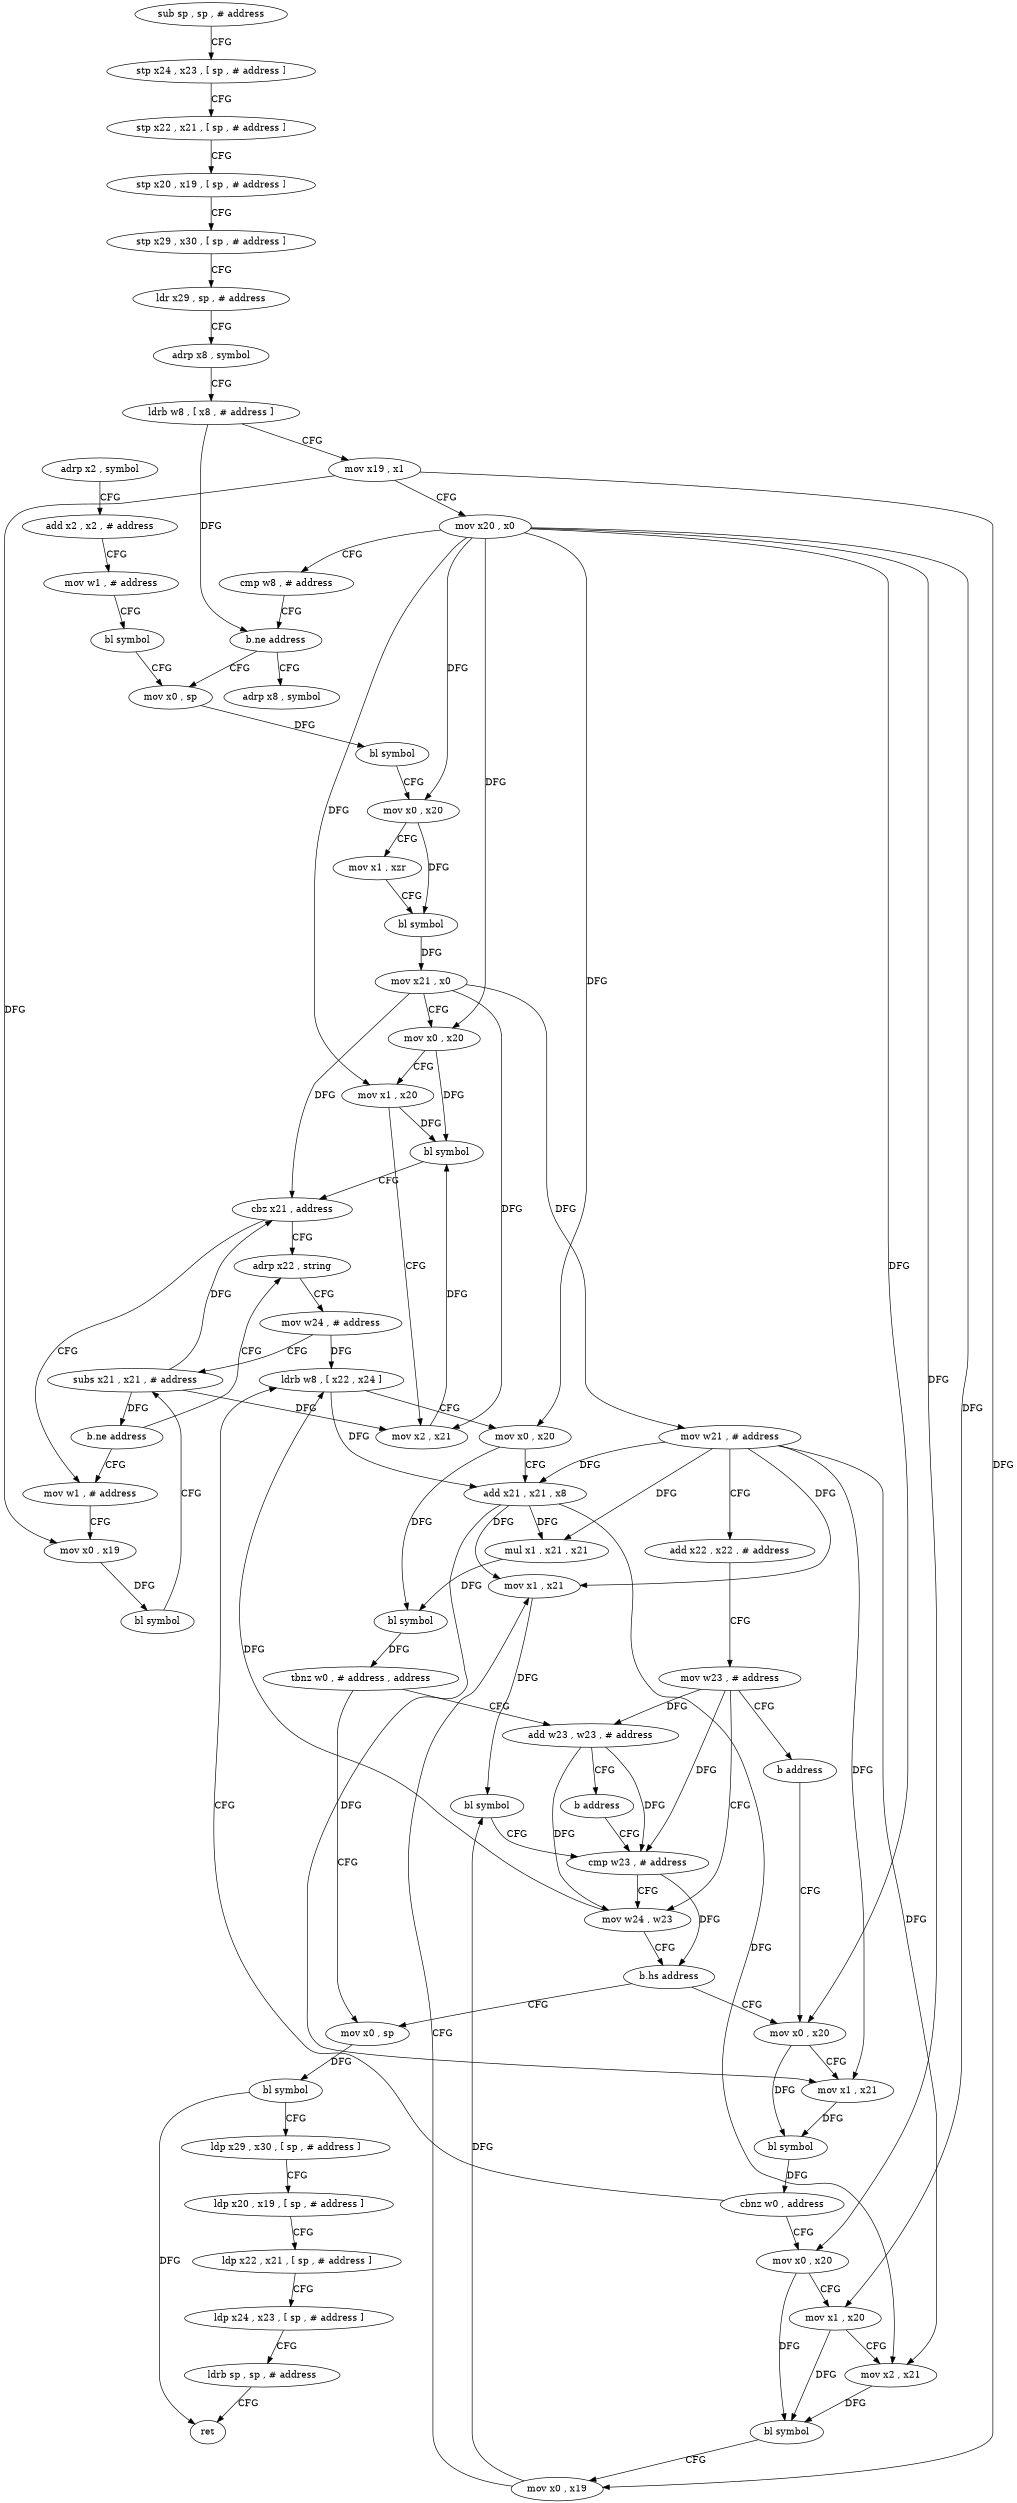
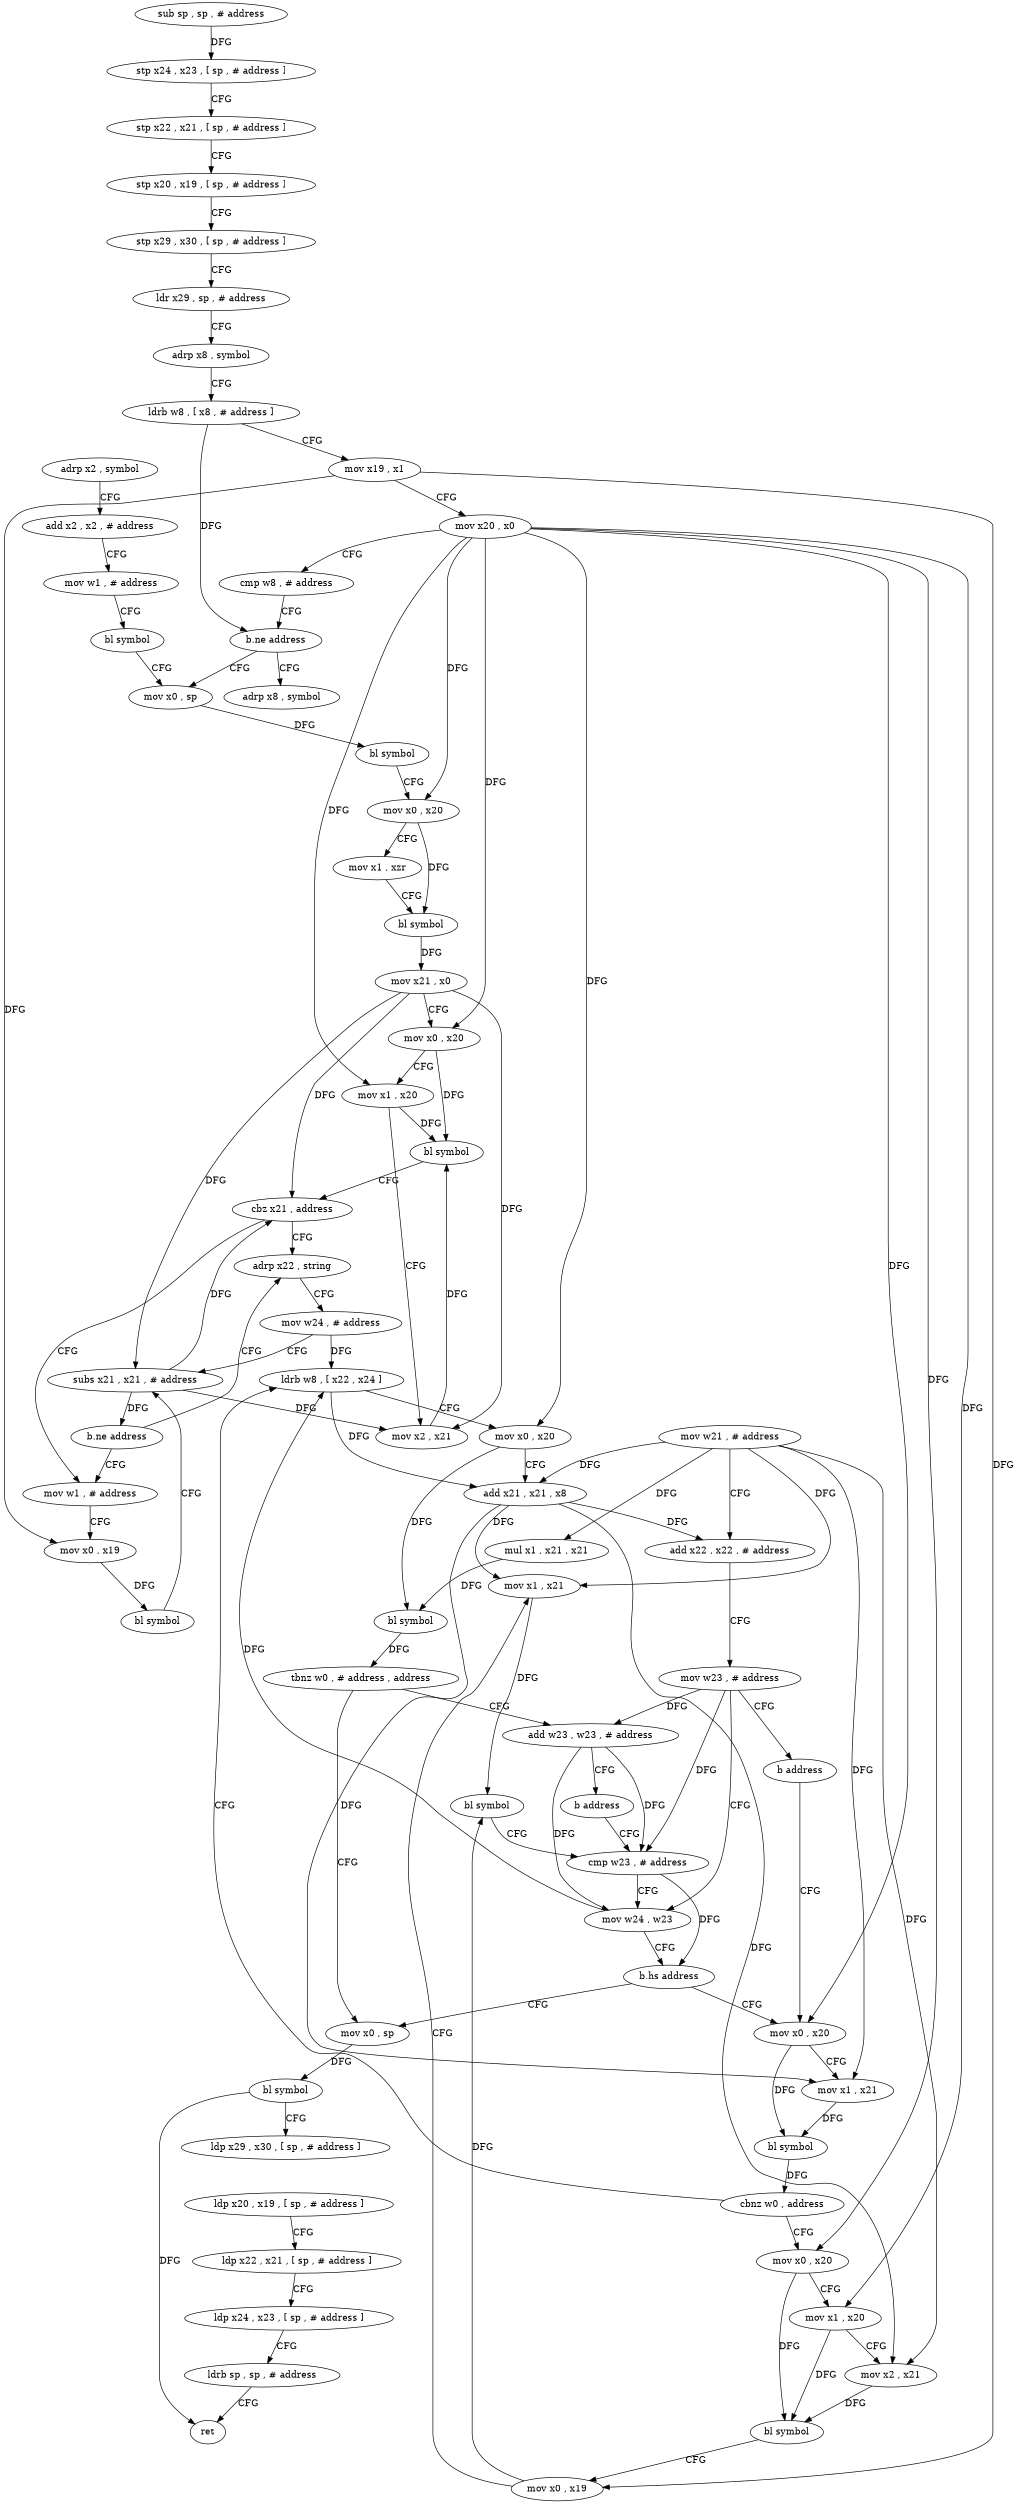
edge "sub sp , sp , # address" -> "stp x24 , x23 , [ sp , # address ]": label "CFG" -> "DFG"
edge "mov x21 , x0" -> "mov w21 , # address": now "mov x21 , x0" -> "subs x21 , x21 , # address"
edge "add x21 , x21 , x8" -> "mul x1 , x21 , x21": now "add x21 , x21 , x8" -> "add x22 , x22 , # address"
edge "ldp x29 , x30 , [ sp , # address ]" -> "ldp x20 , x19 , [ sp , # address ]": removed, label "CFG"
